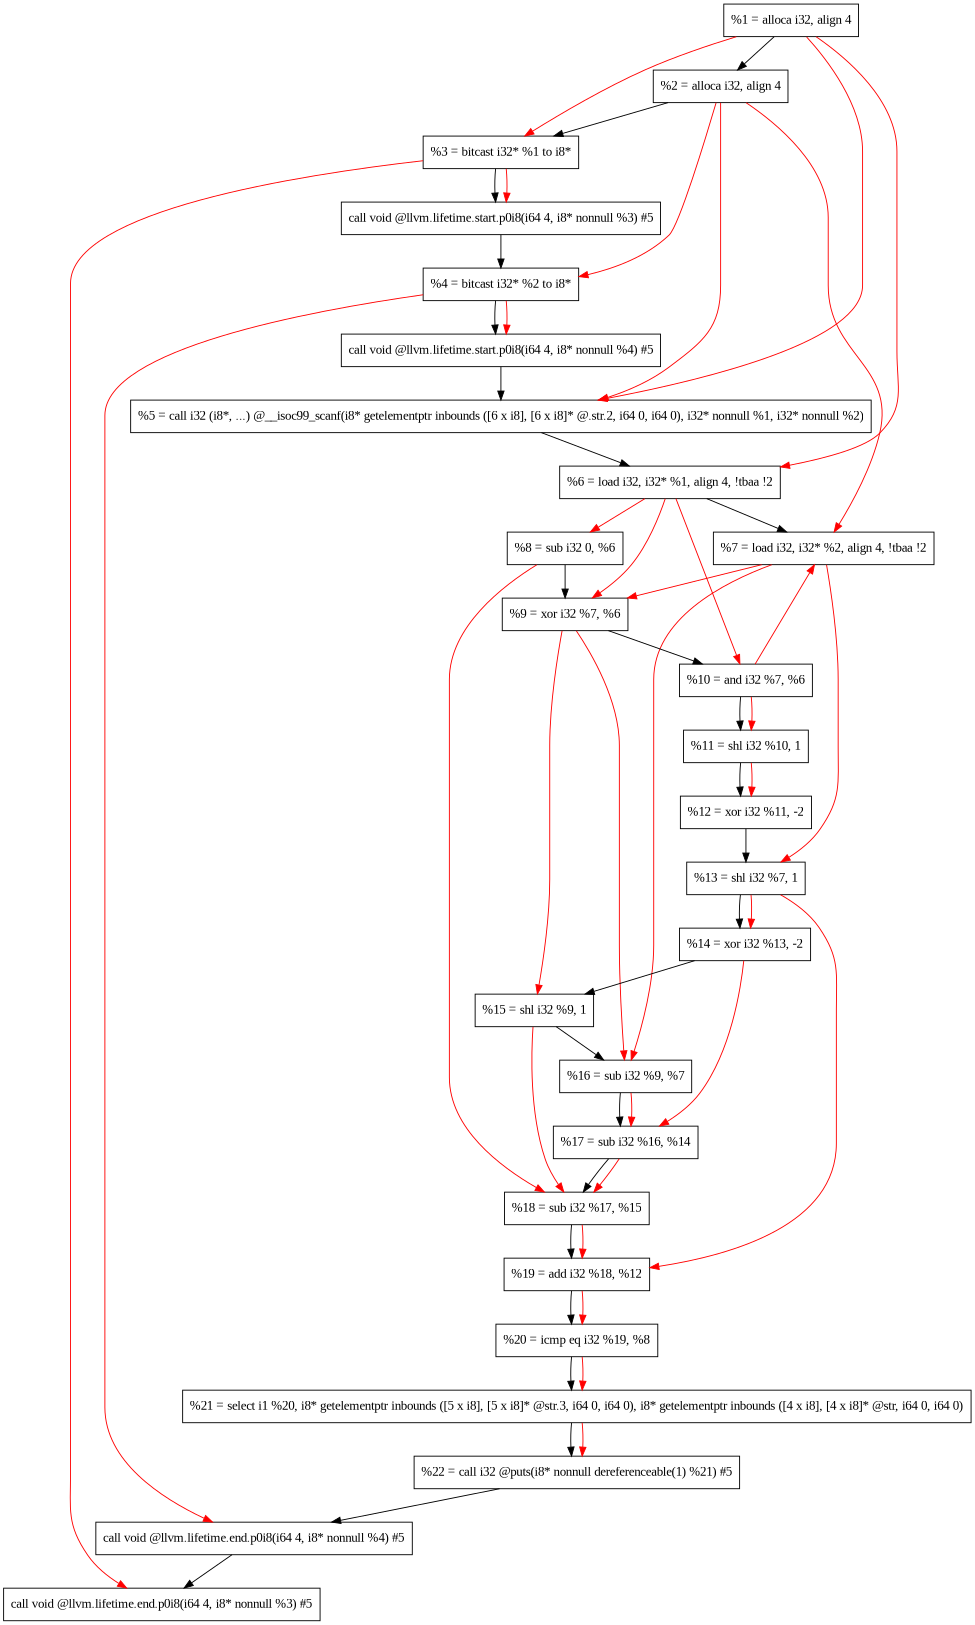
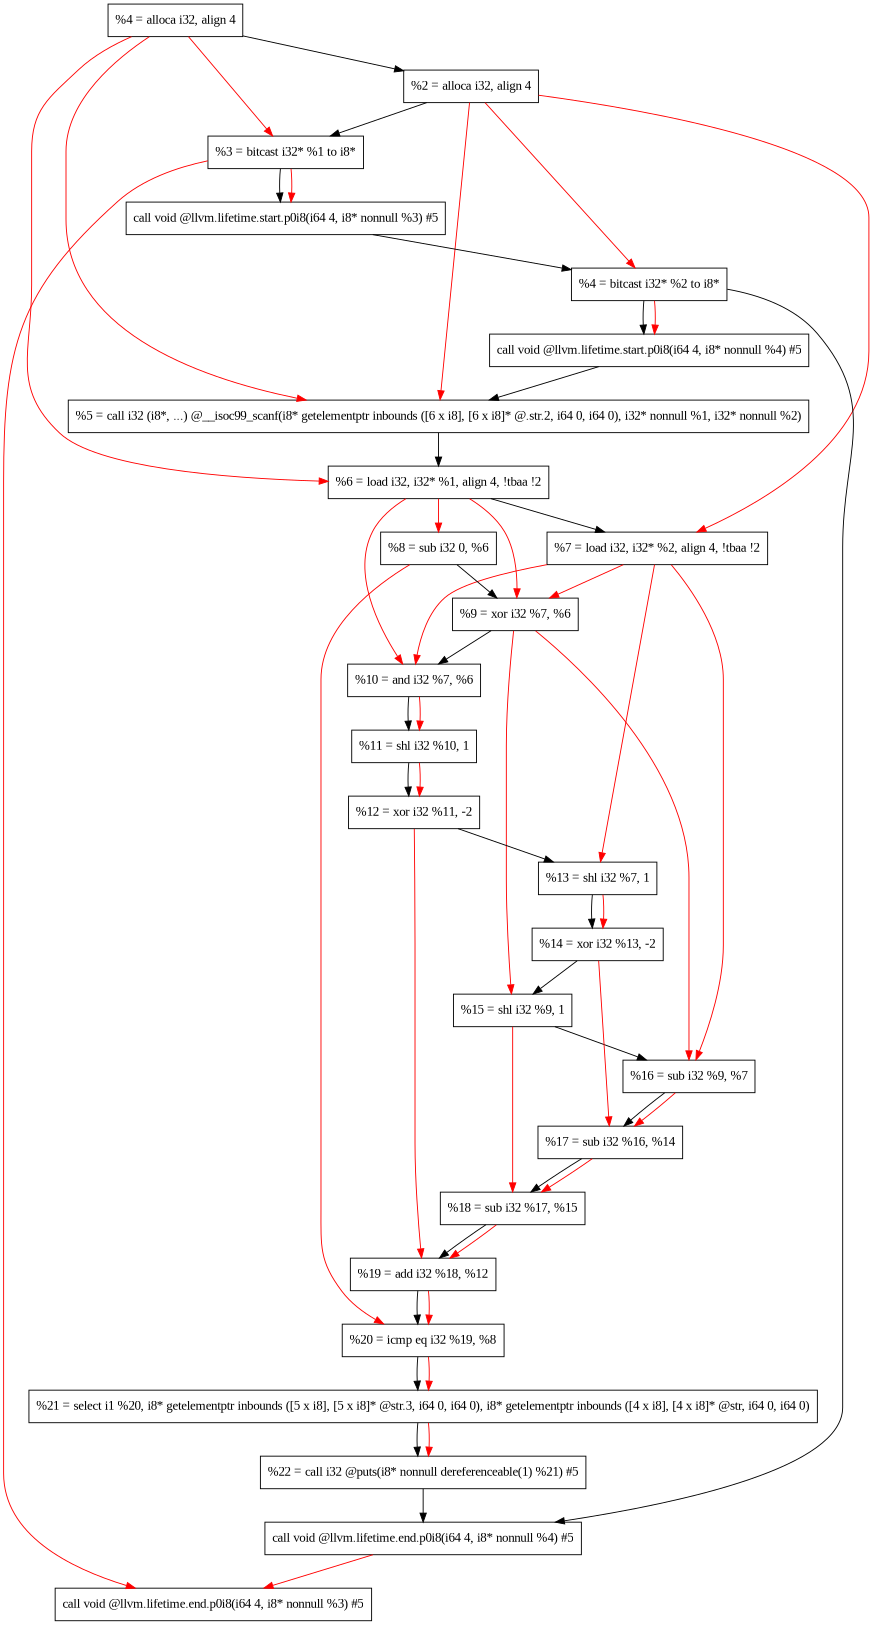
node "%1 = alloca i32, align 4": label "%1 = alloca i32, align 4" -> "%4 = alloca i32, align 4"
edge "%10 = and i32 %7, %6" -> "%7 = load i32, i32* %2, align 4, !tbaa !2": reversed
edge "%4 = bitcast i32* %2 to i8*" -> "call void @llvm.lifetime.end.p0i8(i64 4, i8* nonnull %4) #5": color red -> black
edge "%8 = sub i32 0, %6" -> "%18 = sub i32 %17, %15": now "%8 = sub i32 0, %6" -> "%20 = icmp eq i32 %19, %8"
edge "%13 = shl i32 %7, 1" -> "%19 = add i32 %18, %12": now "%12 = xor i32 %11, -2" -> "%19 = add i32 %18, %12"
edge "call void @llvm.lifetime.end.p0i8(i64 4, i8* nonnull %4) #5" -> "call void @llvm.lifetime.end.p0i8(i64 4, i8* nonnull %3) #5": color black -> red
